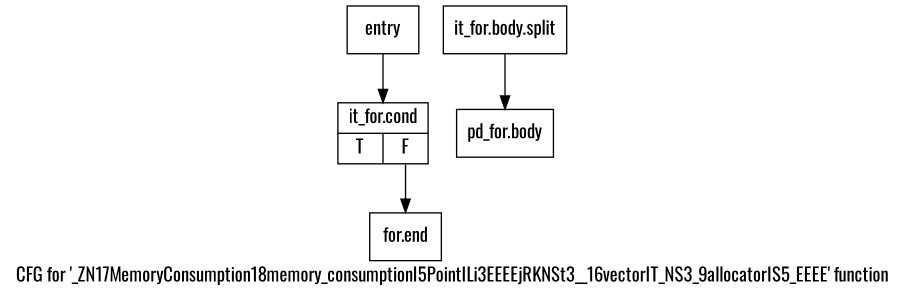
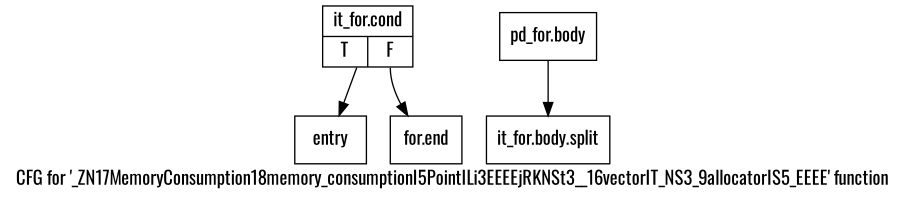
edge "entry" -> "it_for.cond": reversed
edge "it_for.body.split" -> "pd_for.body": reversed
